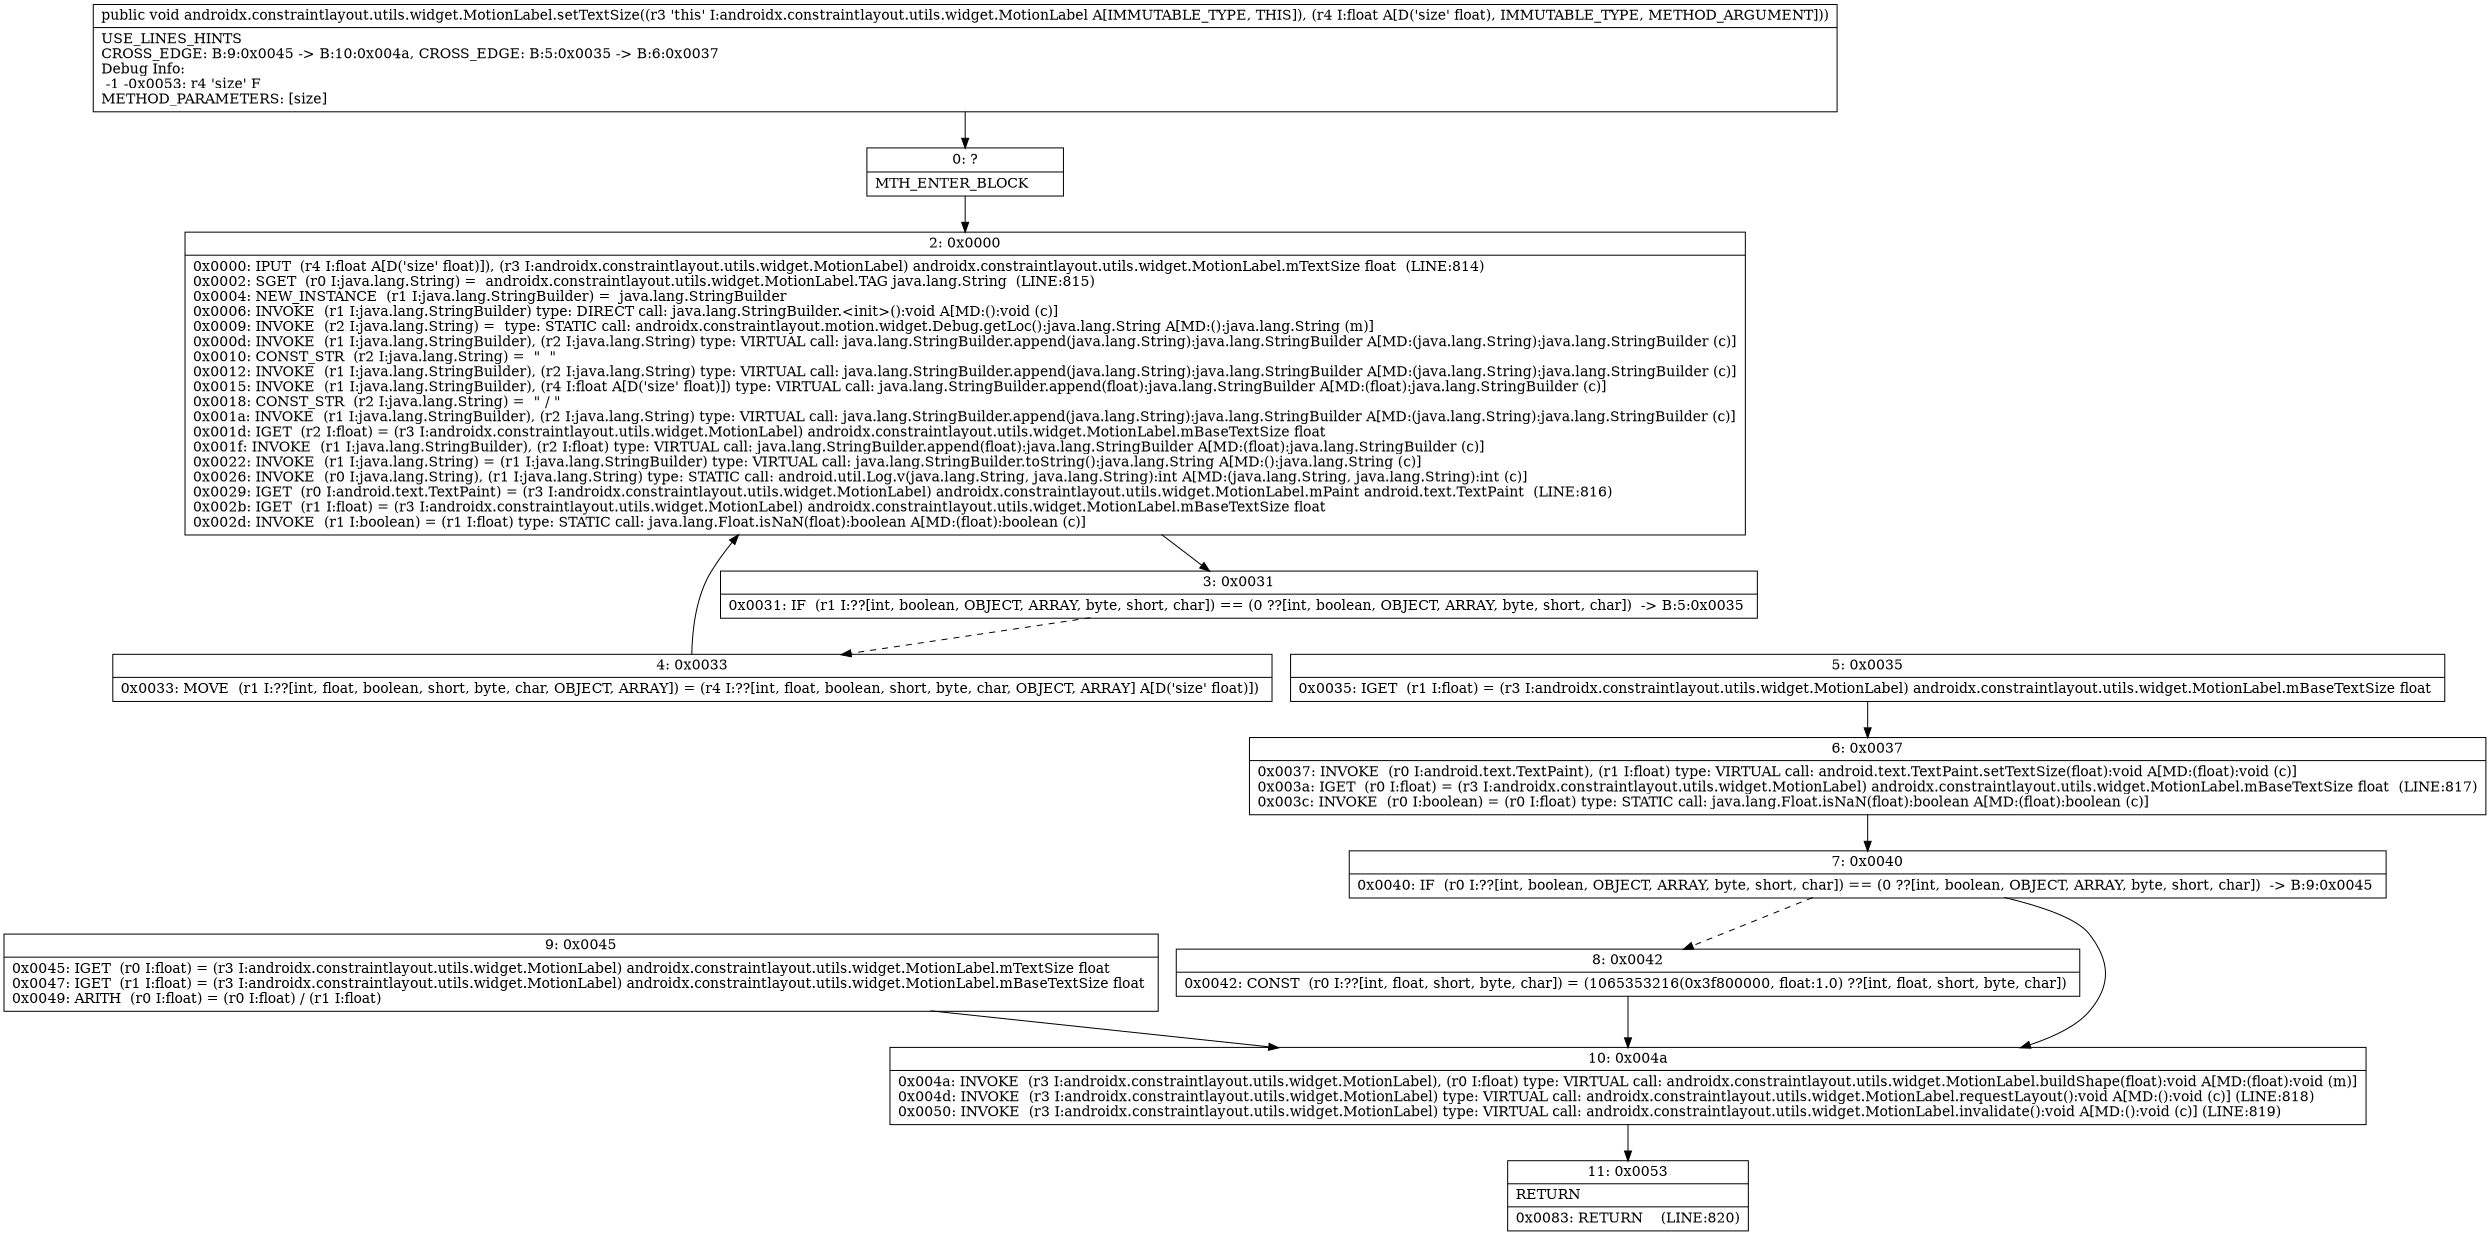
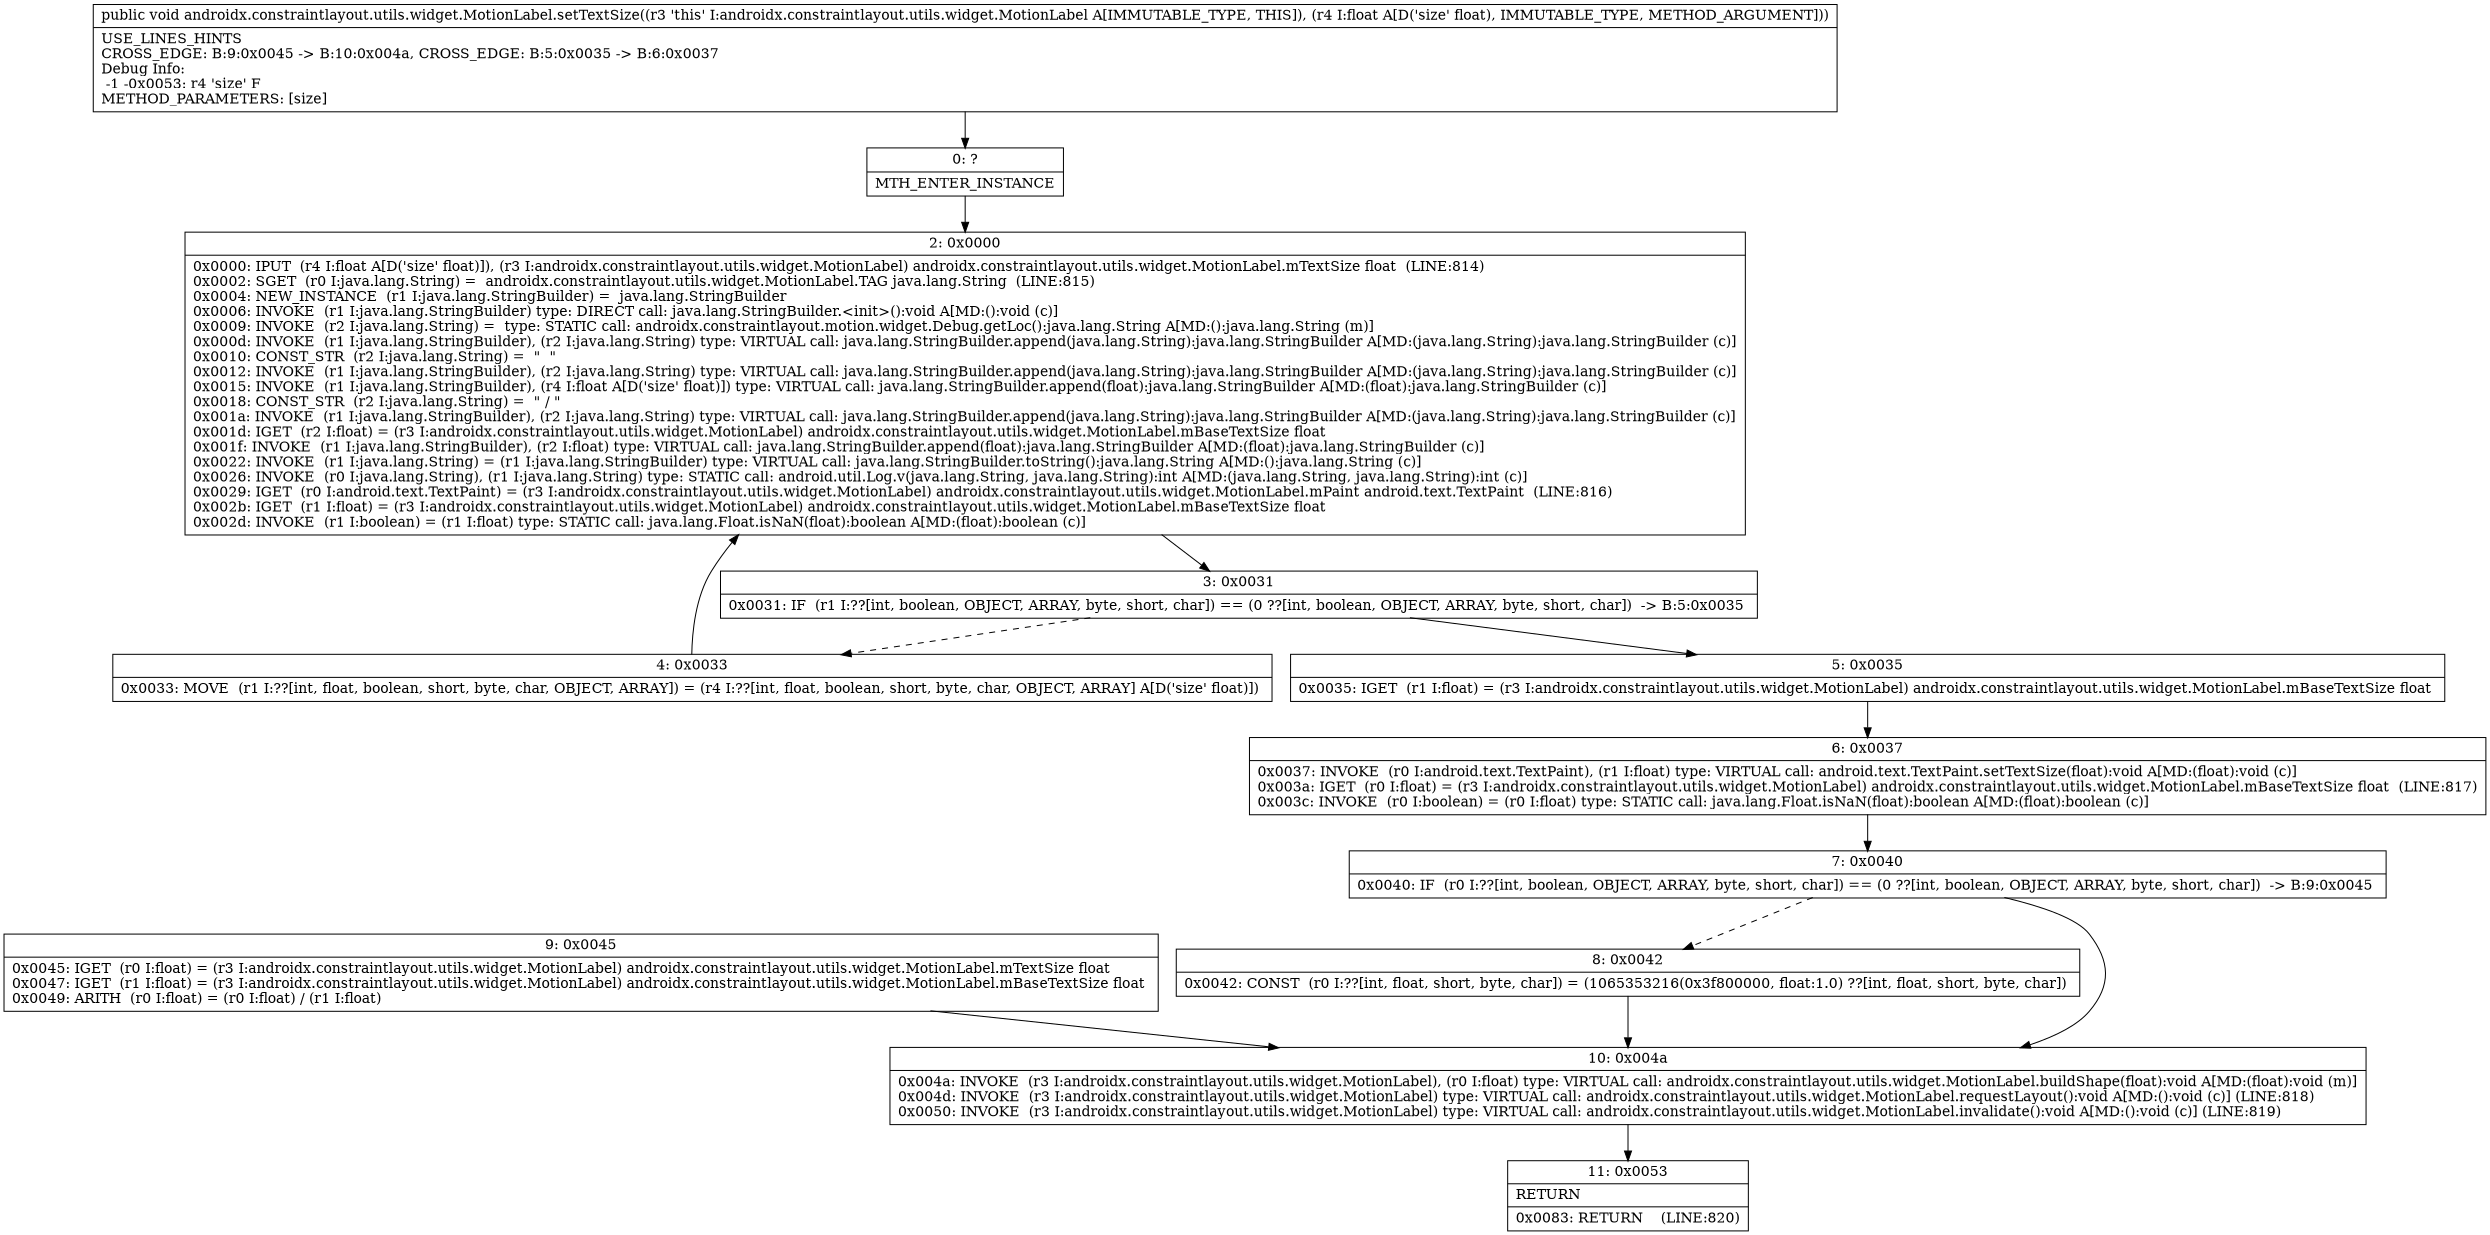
node "0: ?": text "MTH_ENTER_BLOCK" -> "MTH_ENTER_INSTANCE"
edge "3: 0x0031" -> "5: 0x0035": added
